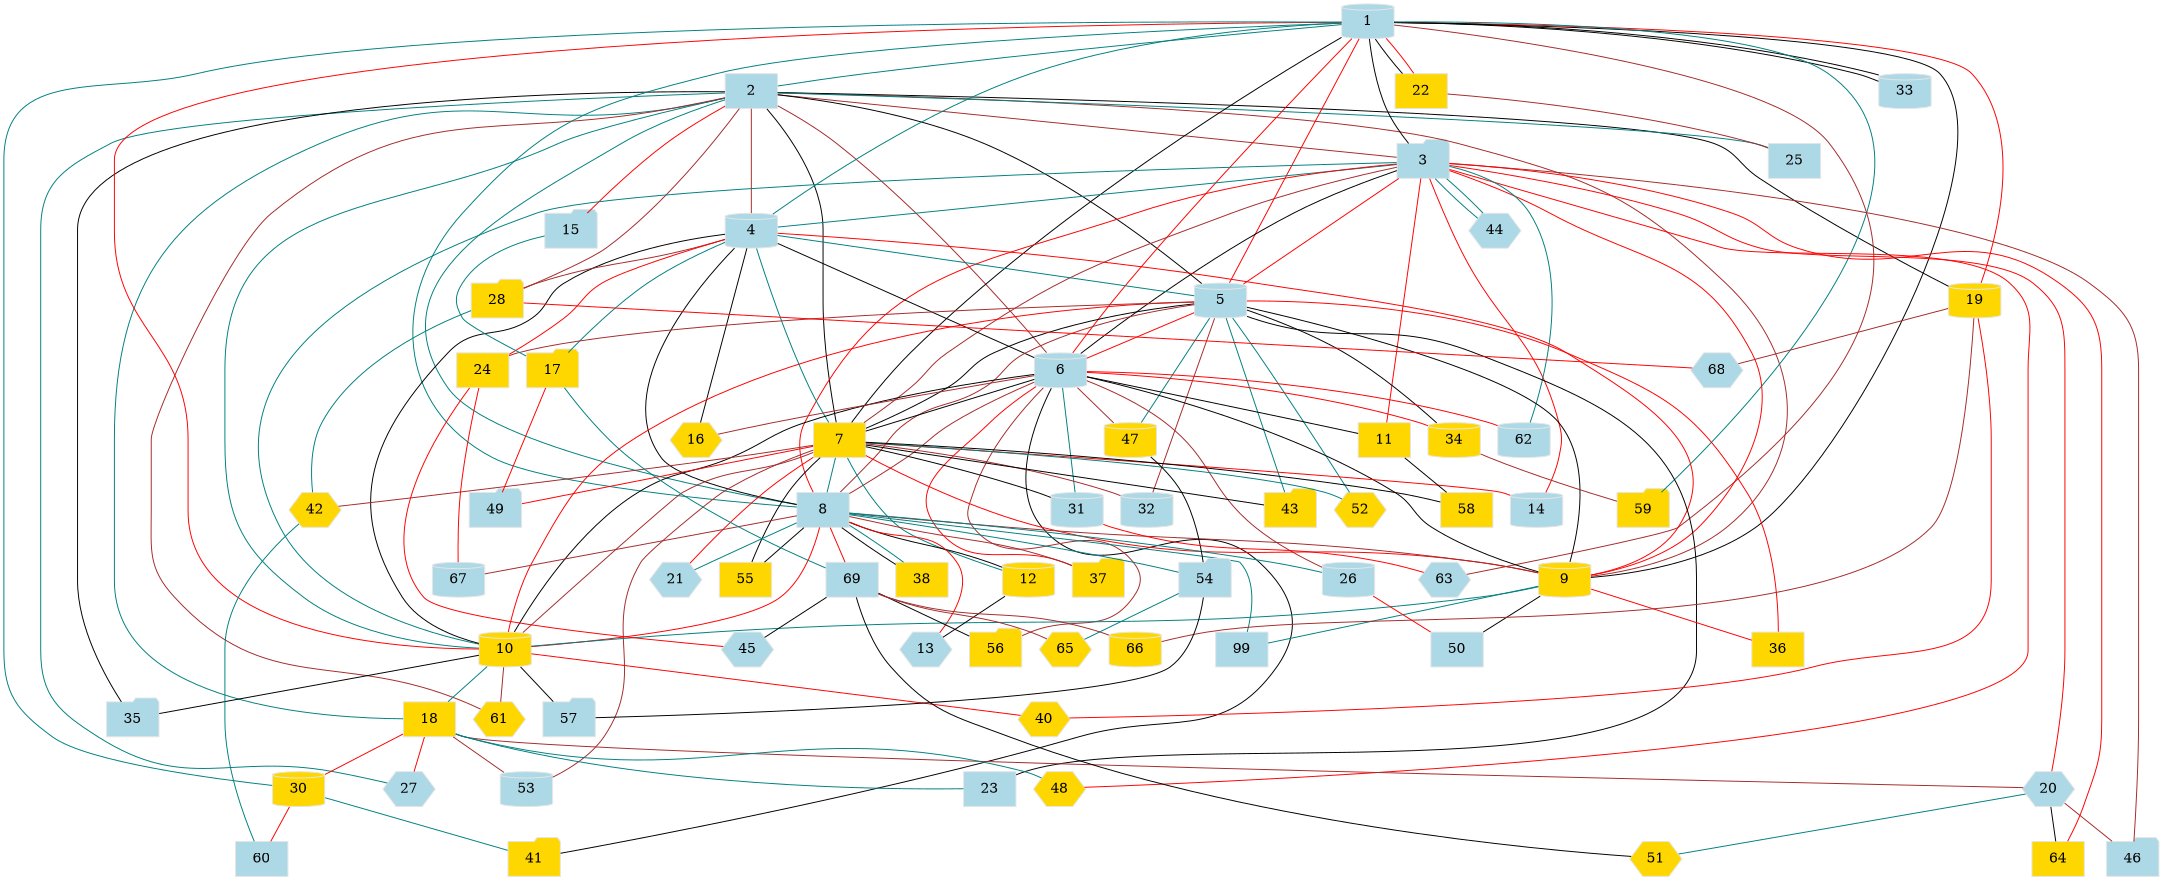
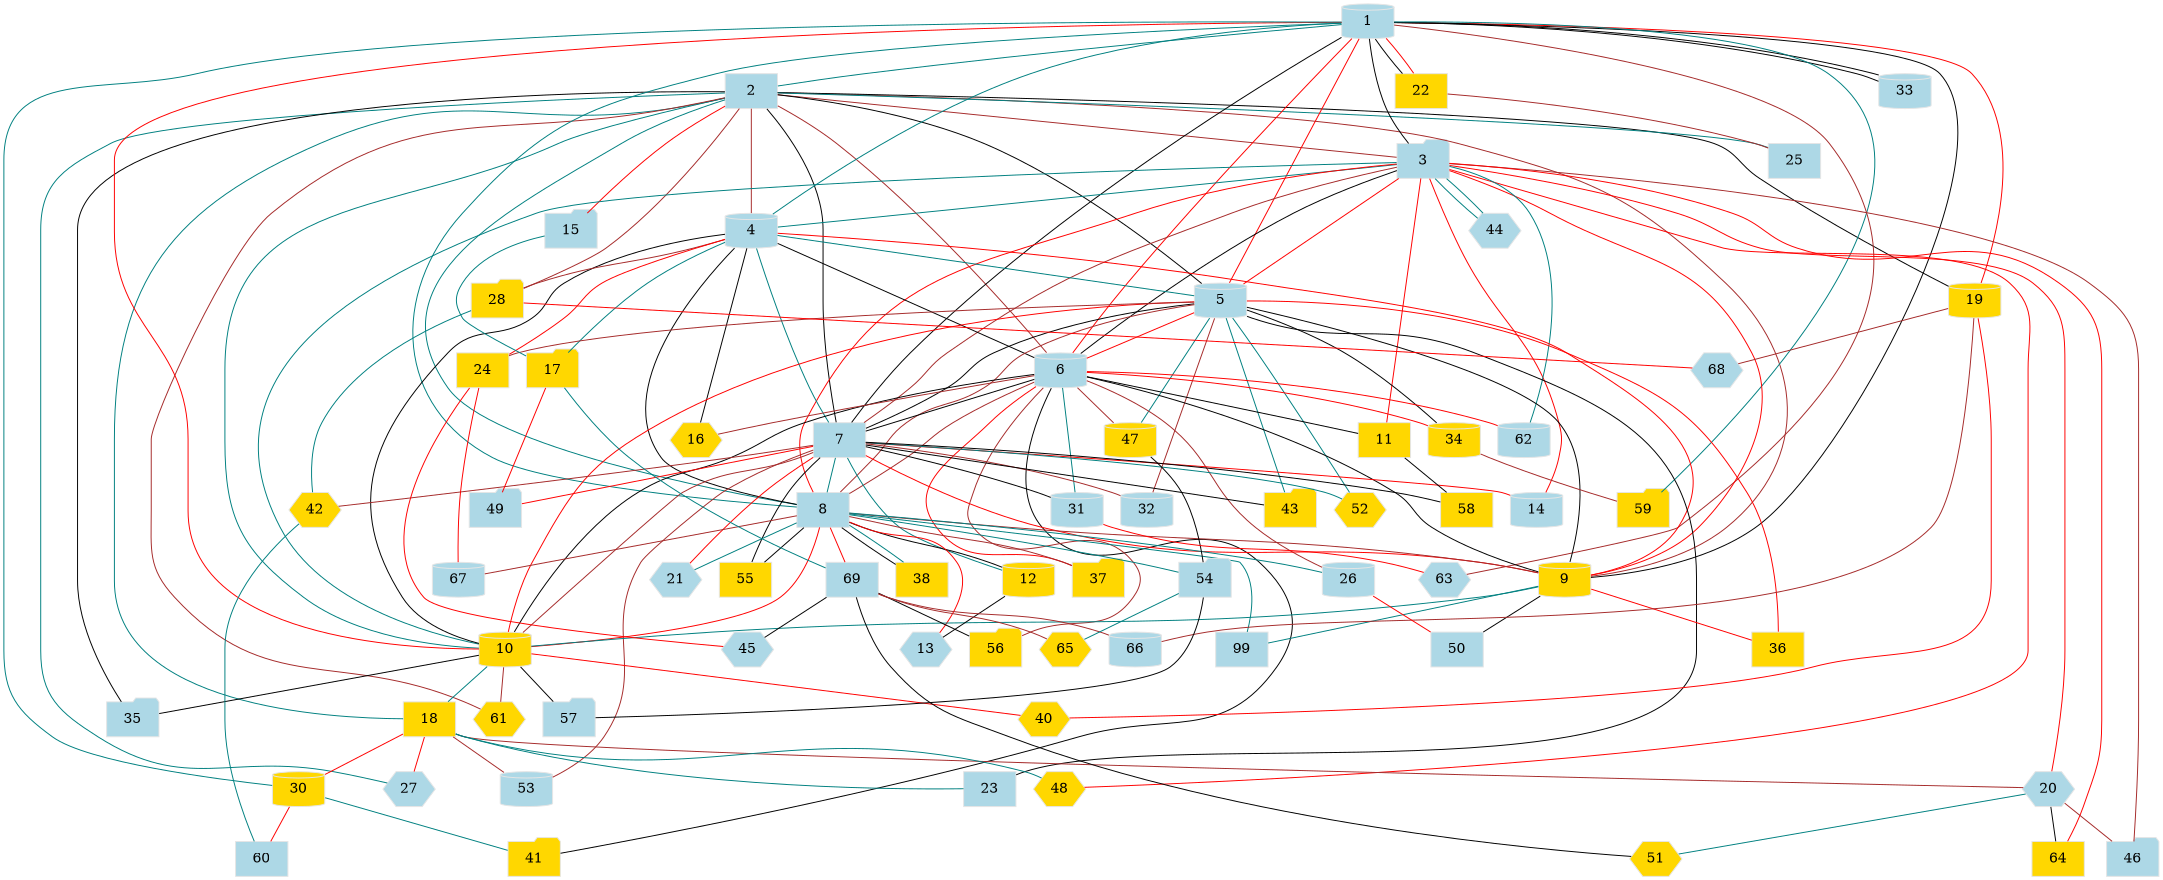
node "7": fillcolor gold -> lightblue
node "66": fillcolor gold -> lightblue
